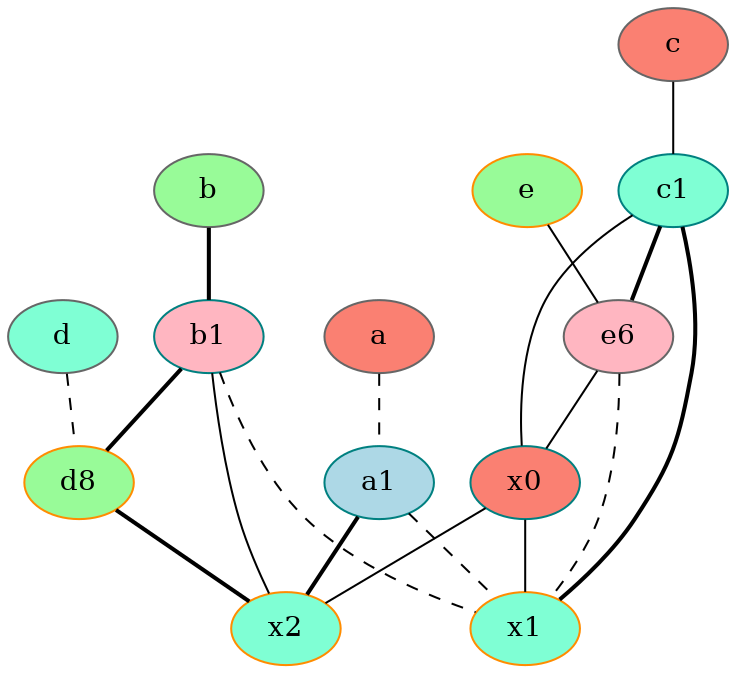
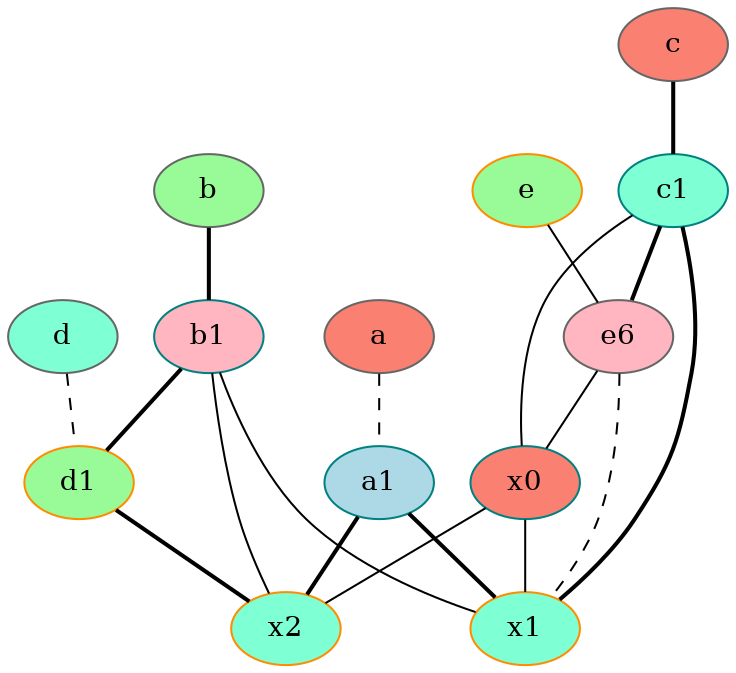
edge "c" -- "c1": style solid -> bold
node "d8": label "d8" -> "d1"
edge "b1" -- "x1": style dashed -> solid
edge "a1" -- "x1": style dashed -> bold
